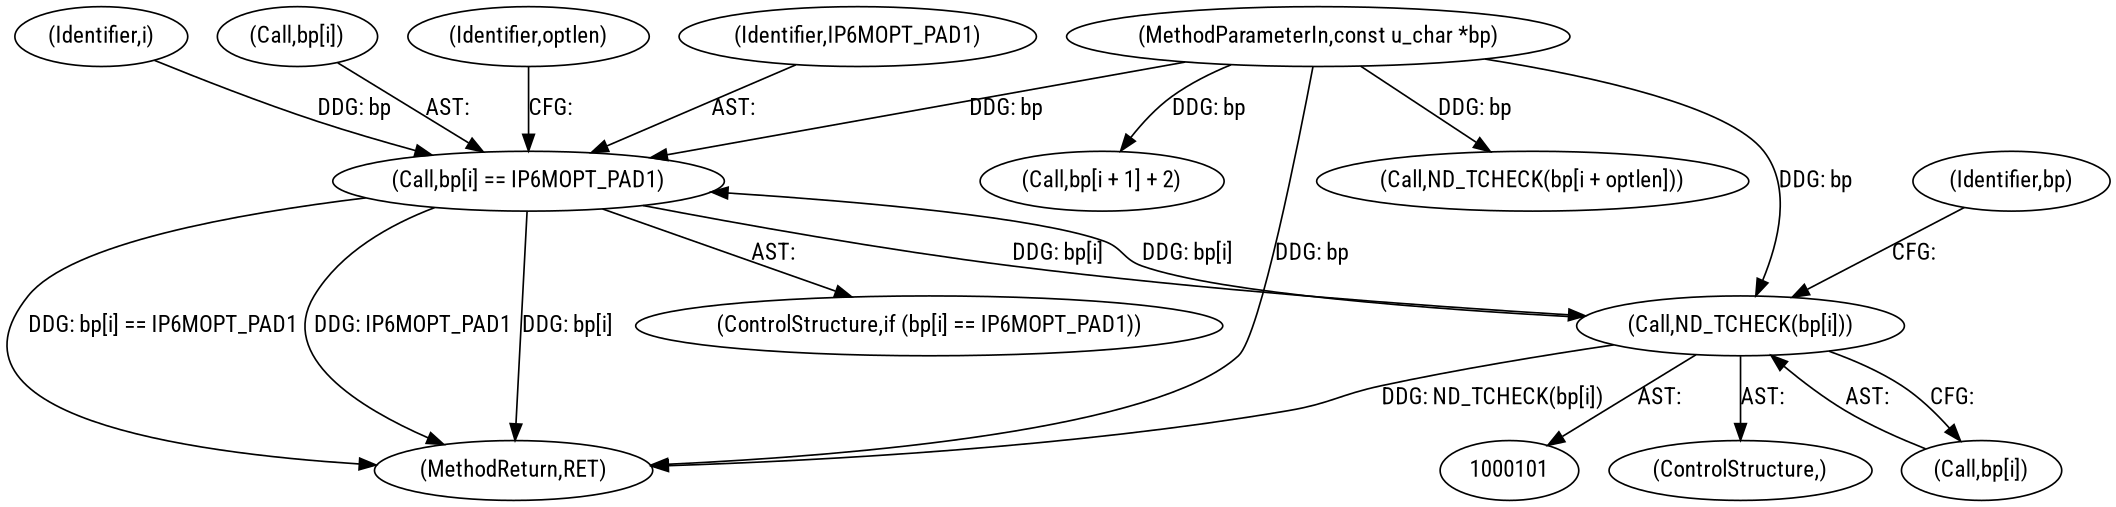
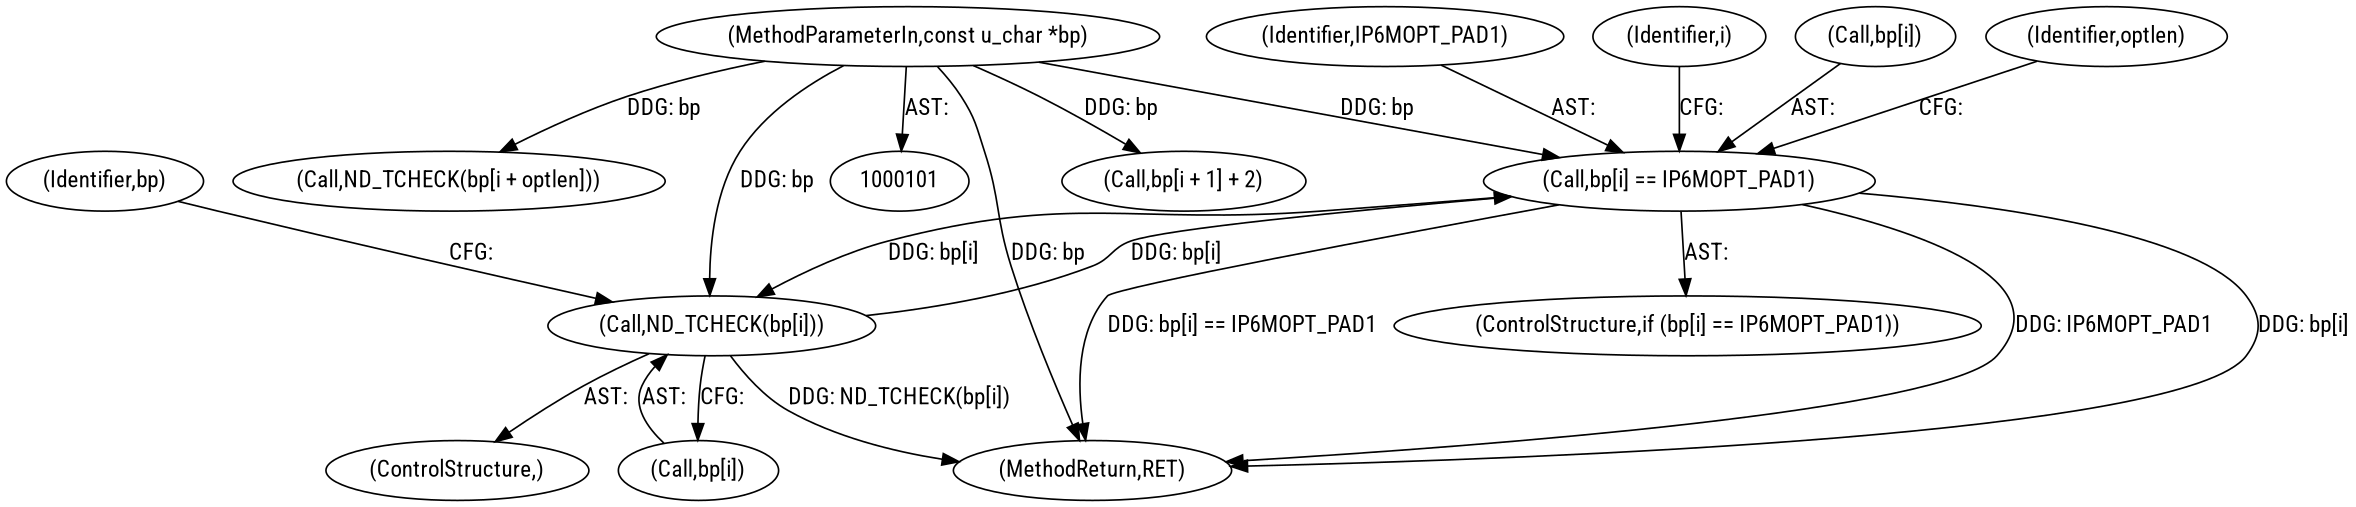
edge "(Identifier,i)" -> "(Call,bp[i] == IP6MOPT_PAD1)": label "DDG: bp" -> "CFG: "
edge "(Call,ND_TCHECK(bp[i]))" -> "1000101": now "(MethodParameterIn,const u_char *bp)" -> "1000101"
